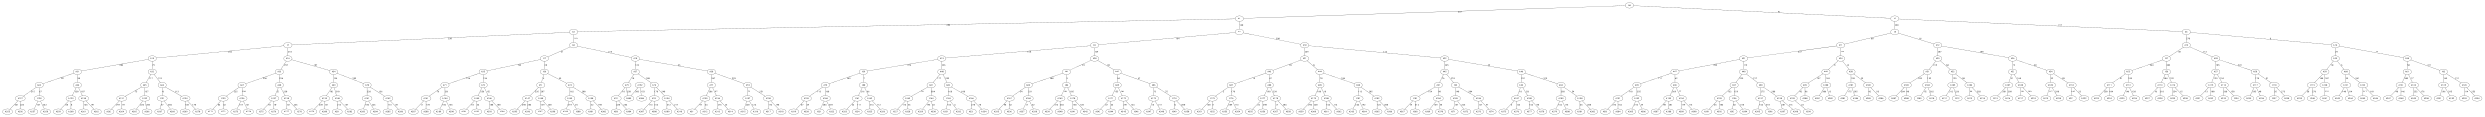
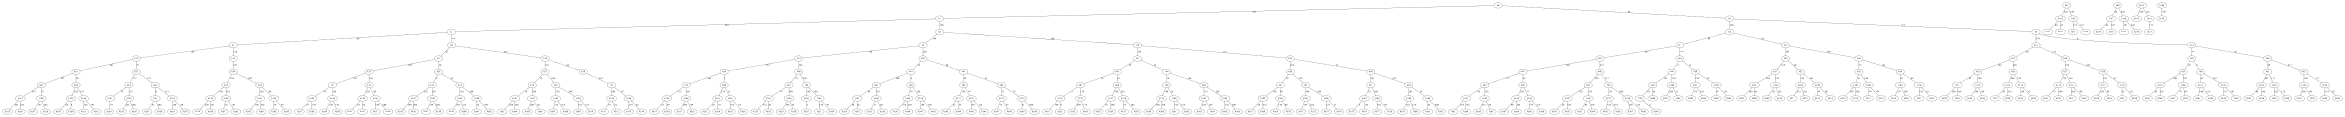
node "A33": removed
node "A78": removed
edge "A75" -- "A305": now "A75" -- "A152"
node "A242": added
edge "A158" -- "A317": now "A316" -- "A317"
node "A263": removed
node "A331": removed
